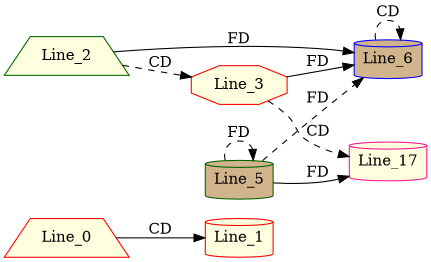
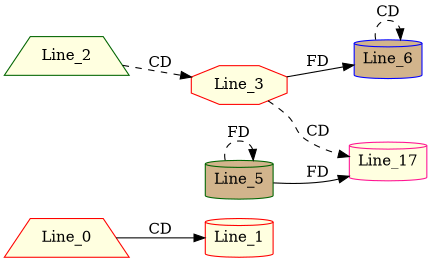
edge "Line_2" -> "Line_6": removed, label "FD"
edge "Line_5" -> "Line_6": removed, label "FD"
